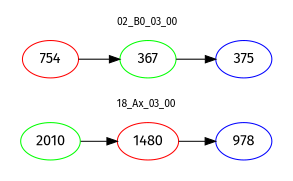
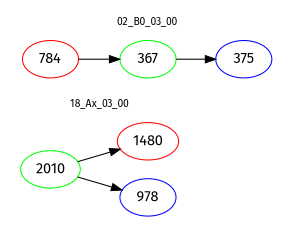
node "754": label "754" -> "784"
edge "1480" -> "978": now "2010" -> "978"
